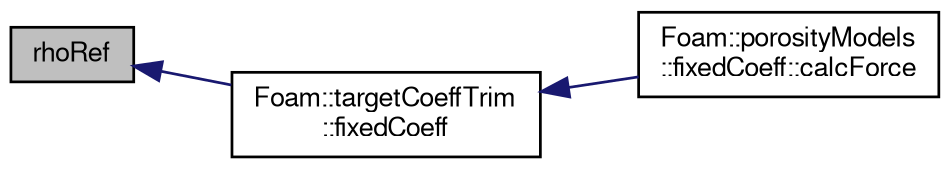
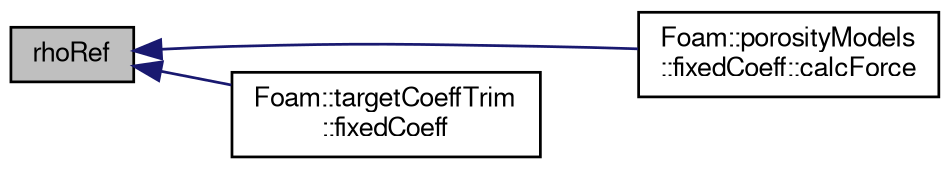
edge "Foam::porosityModels ::fixedCoeff::calcForce" -> "Foam::targetCoeffTrim ::fixedCoeff": now "Foam::porosityModels ::fixedCoeff::calcForce" -> "rhoRef"
